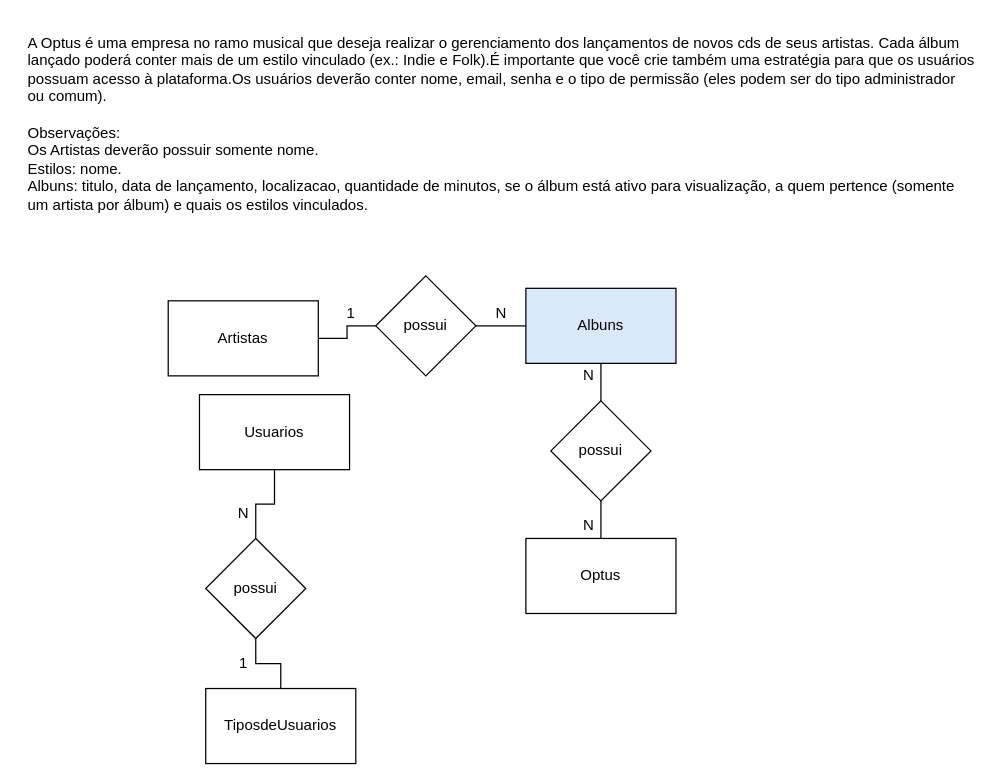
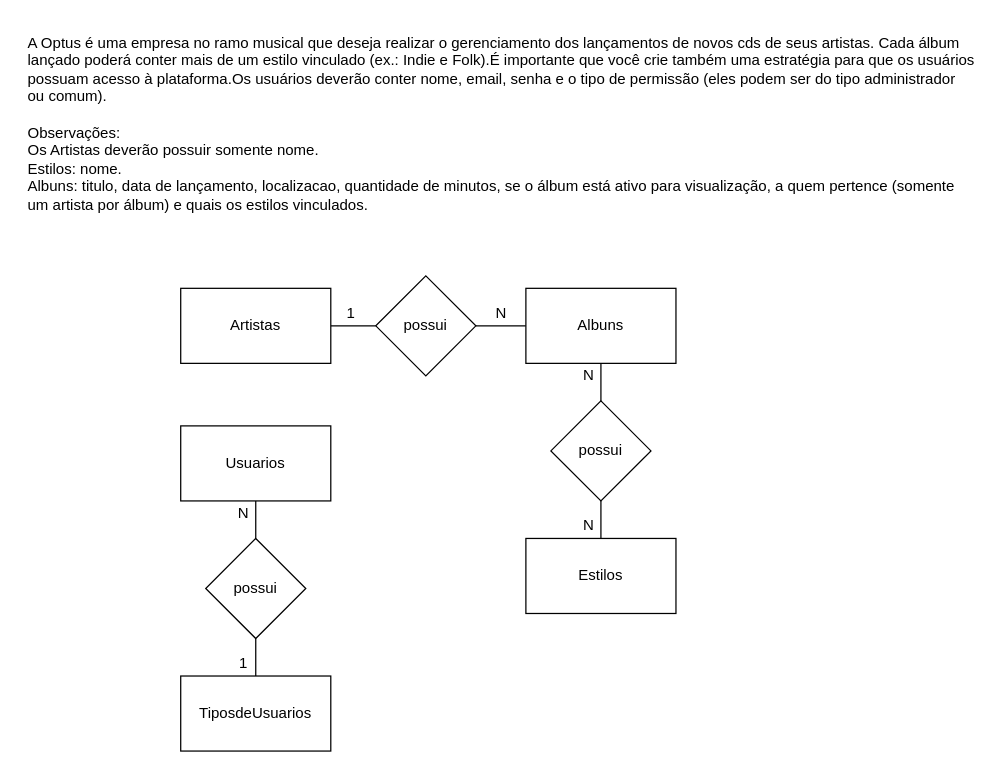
node "Albuns": fillcolor #dae8fc -> #ffffff
node "Artistas": moved (243, 338) -> (256, 326)
node "Usuarios": moved (274, 432) -> (256, 463)
node "Optus": label "Optus" -> "Estilos"
node "TiposdeUsuarios": moved (281, 726) -> (256, 713)
